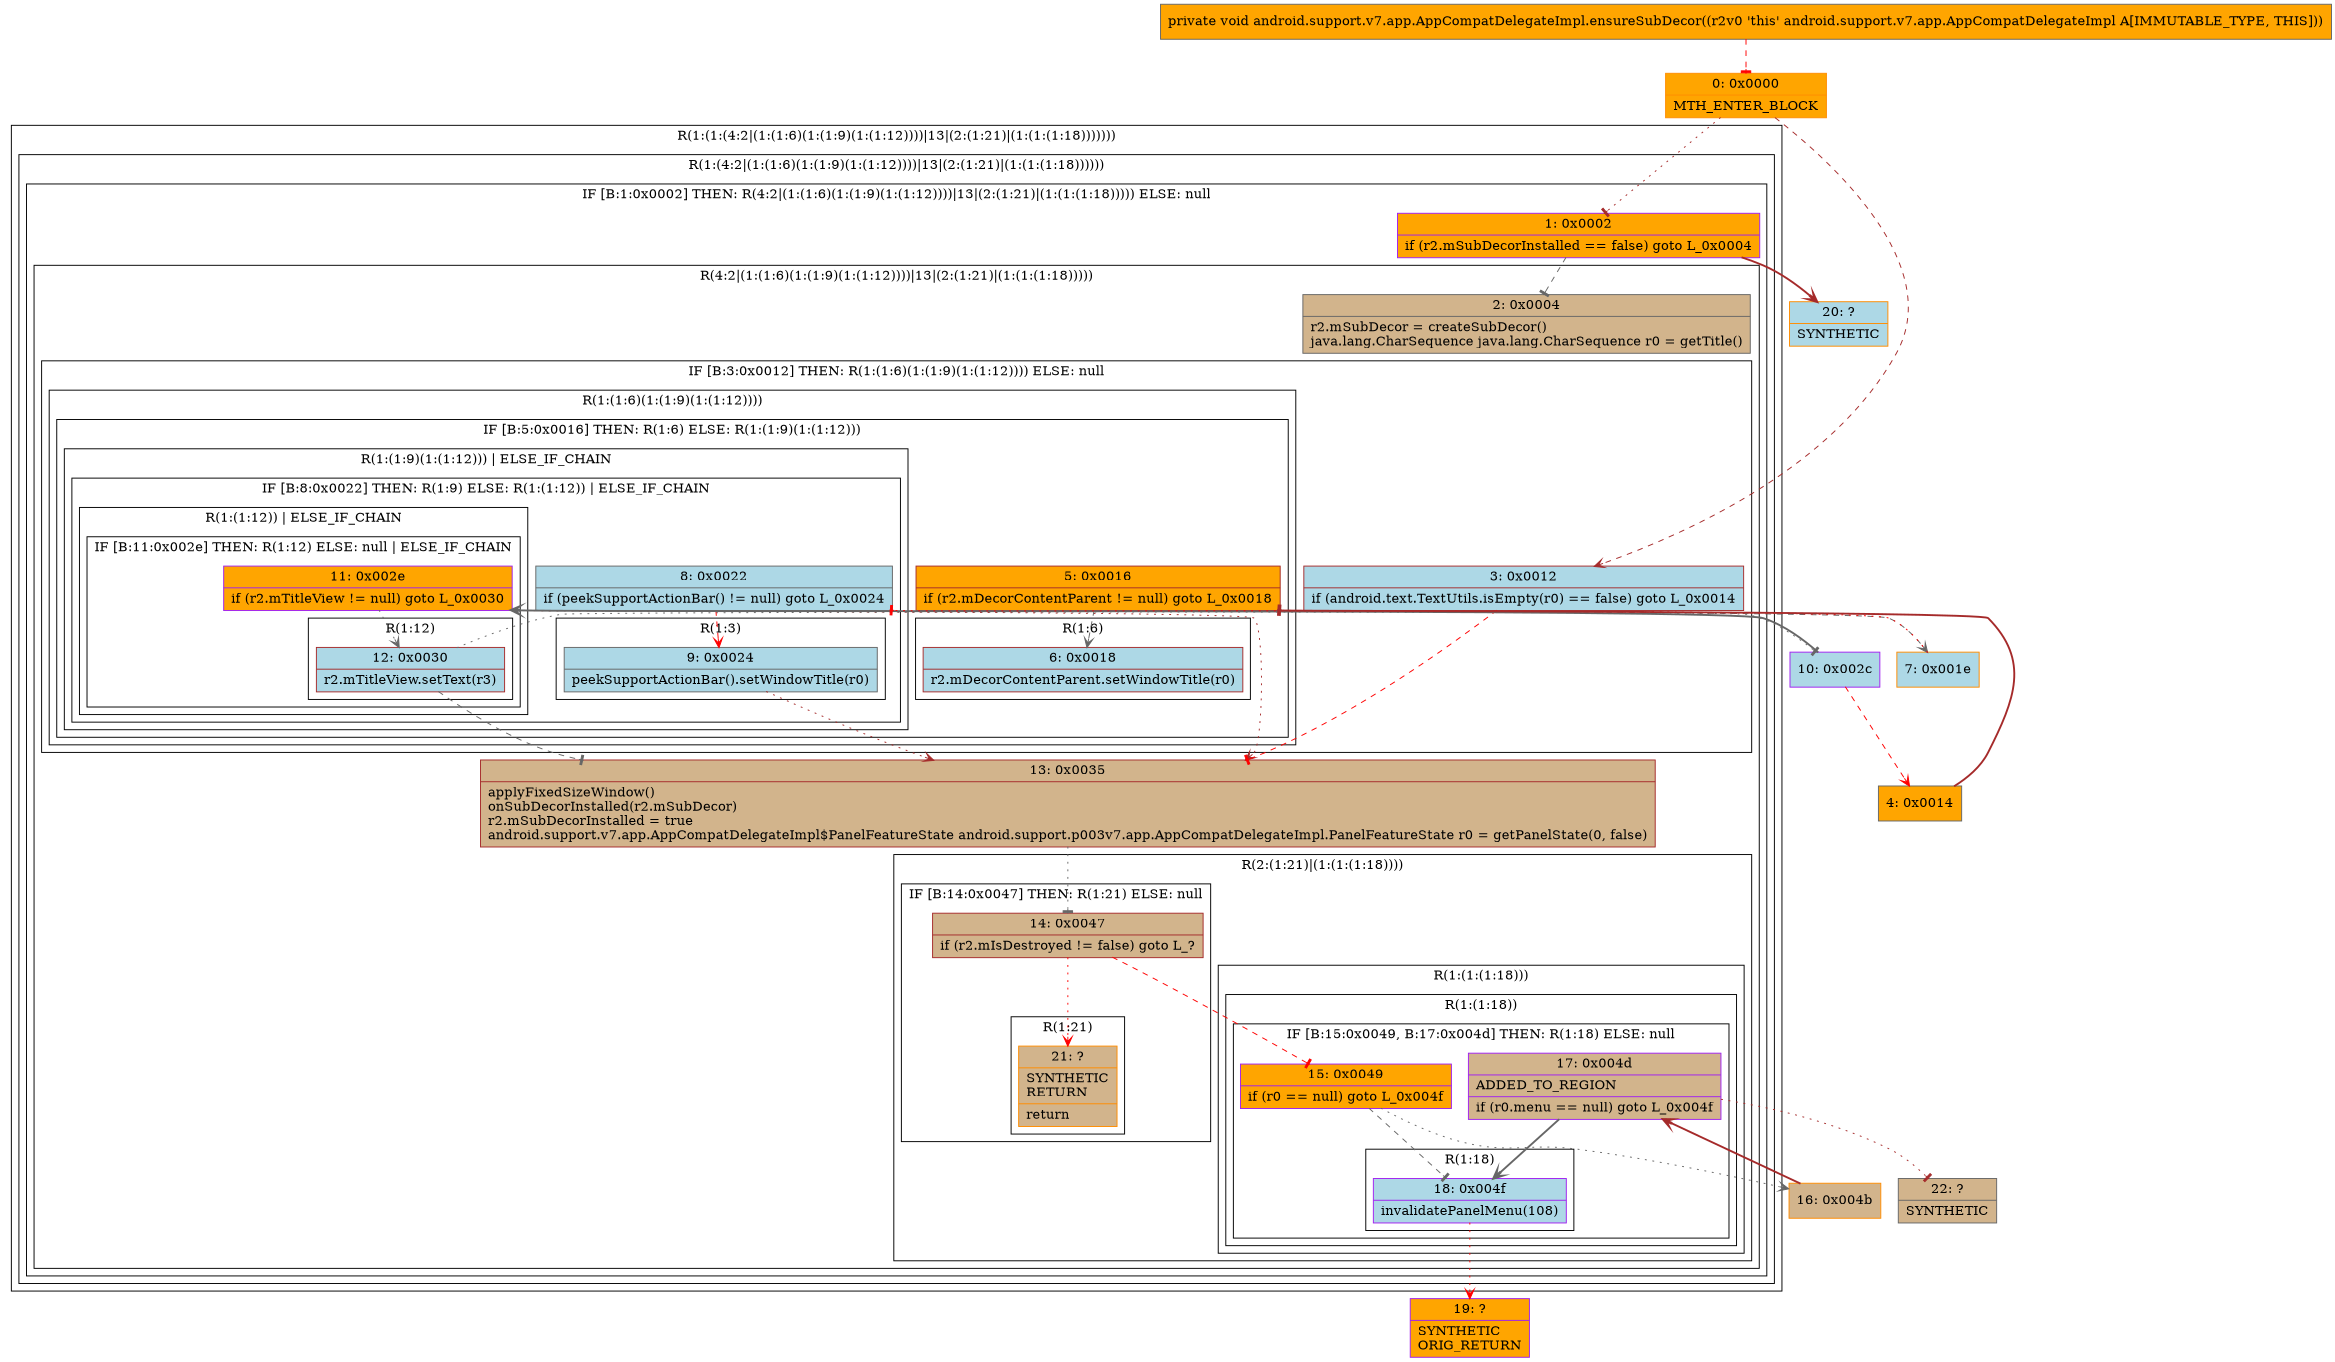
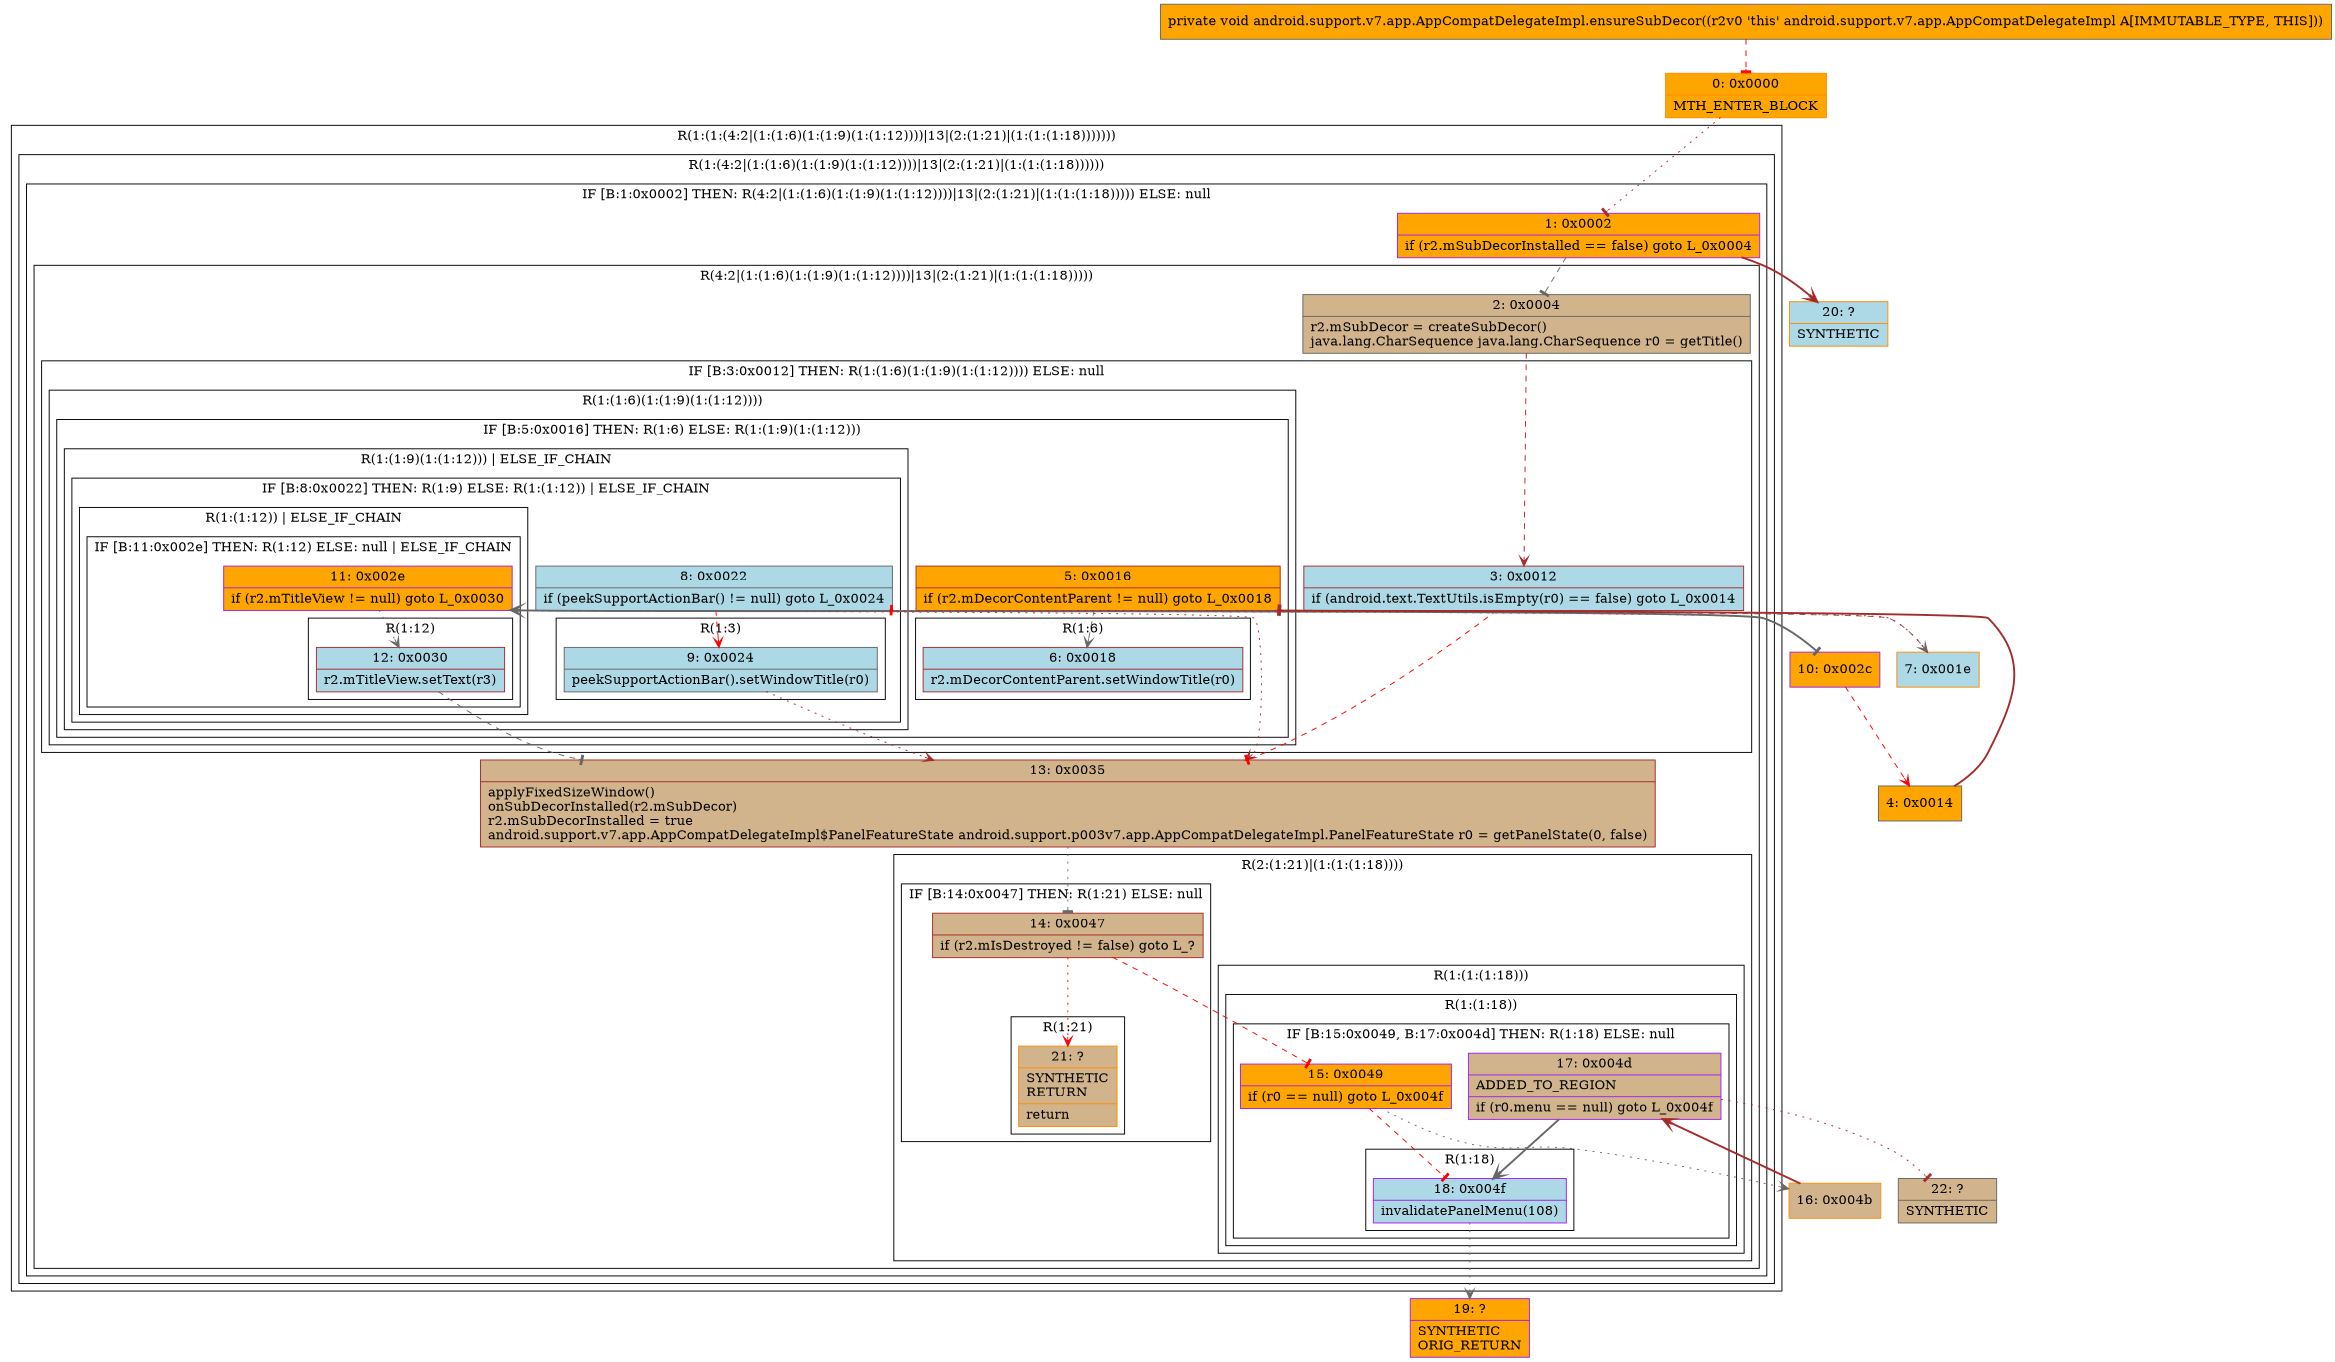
edge "0: 0x0000" -> "3: 0x0012": now "2: 0x0004" -> "3: 0x0012"
edge "12: 0x0030" -> "10: 0x002c": now "8: 0x0022" -> "10: 0x002c"
node "10: 0x002c": fillcolor lightblue -> orange
edge "15: 0x0049" -> "18: 0x004f": color gray40 -> red
edge "18: 0x004f" -> "19: ?": color red -> gray40
